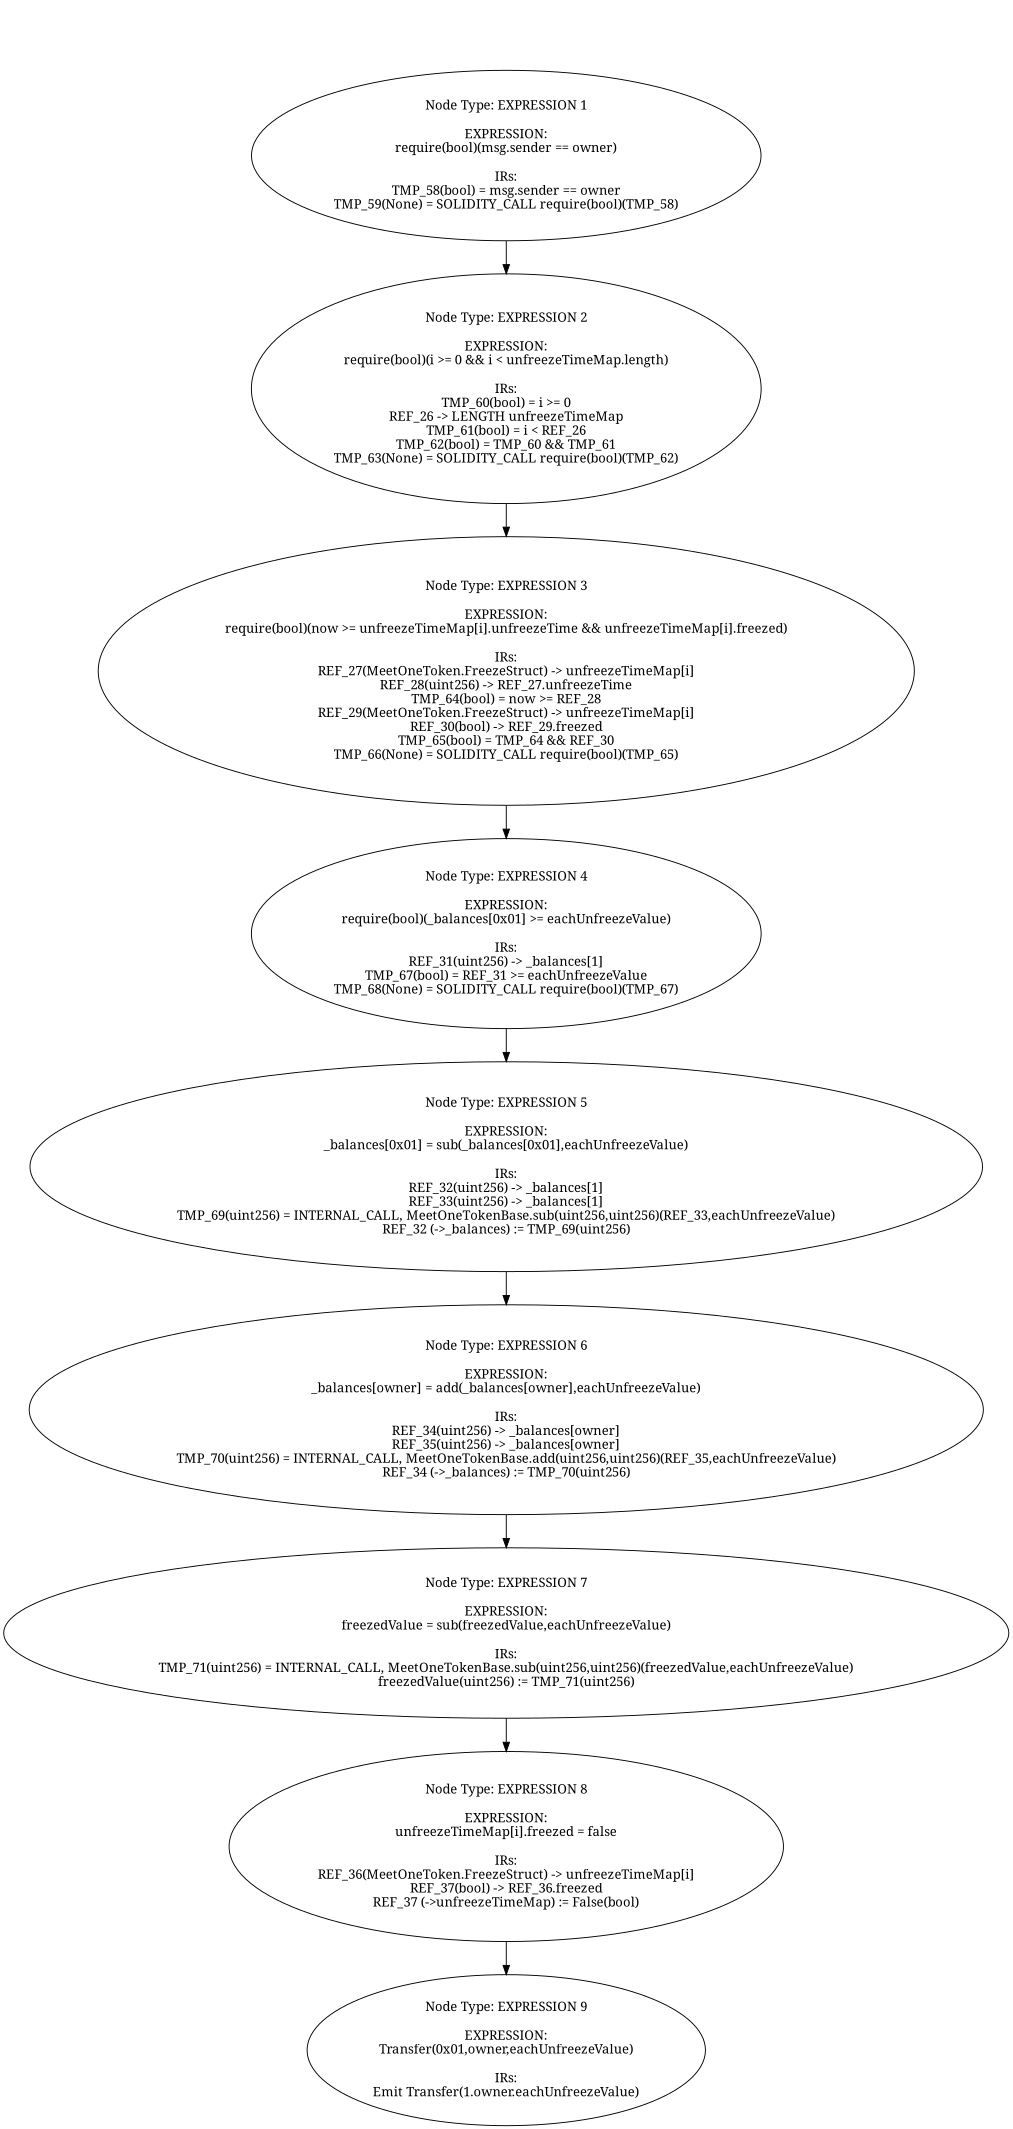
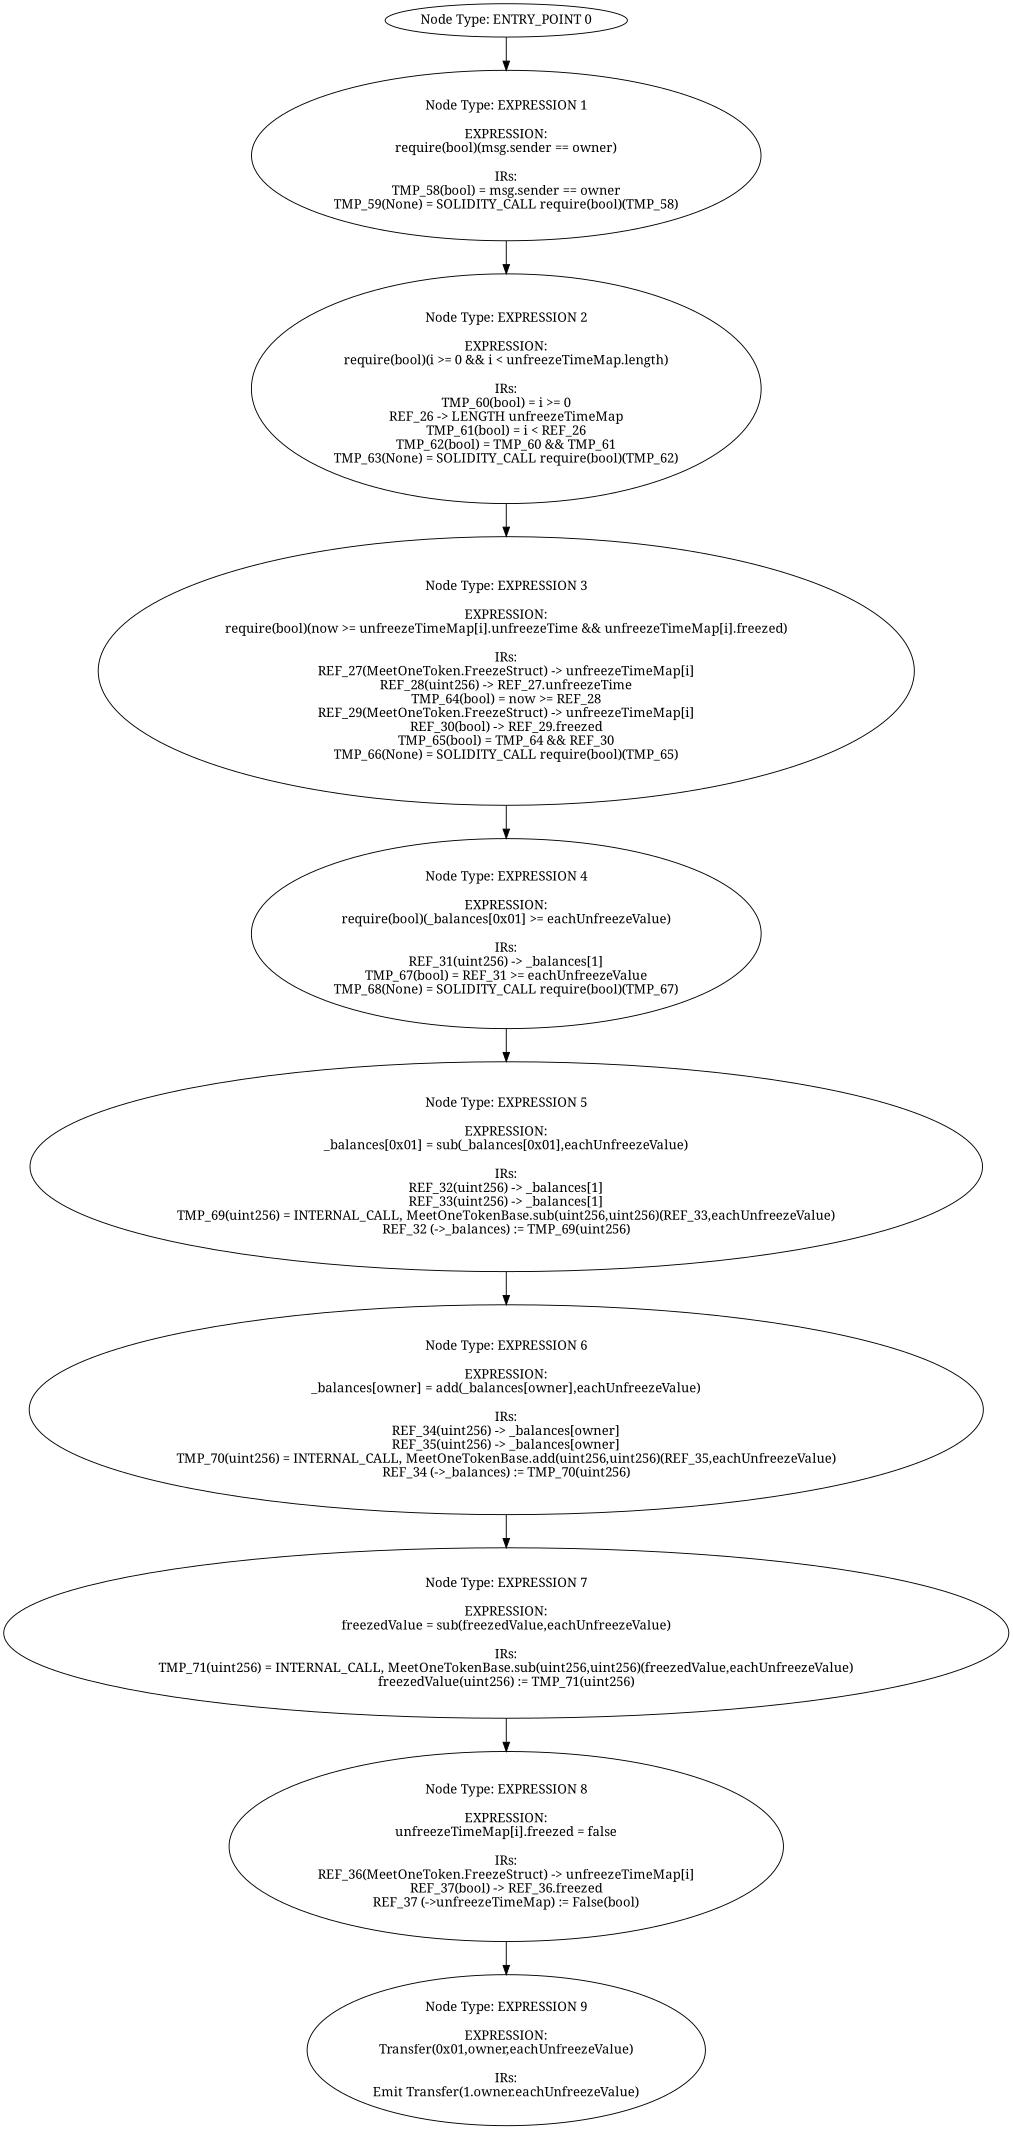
node "Node Type: ENTRY_POINT 0": added
